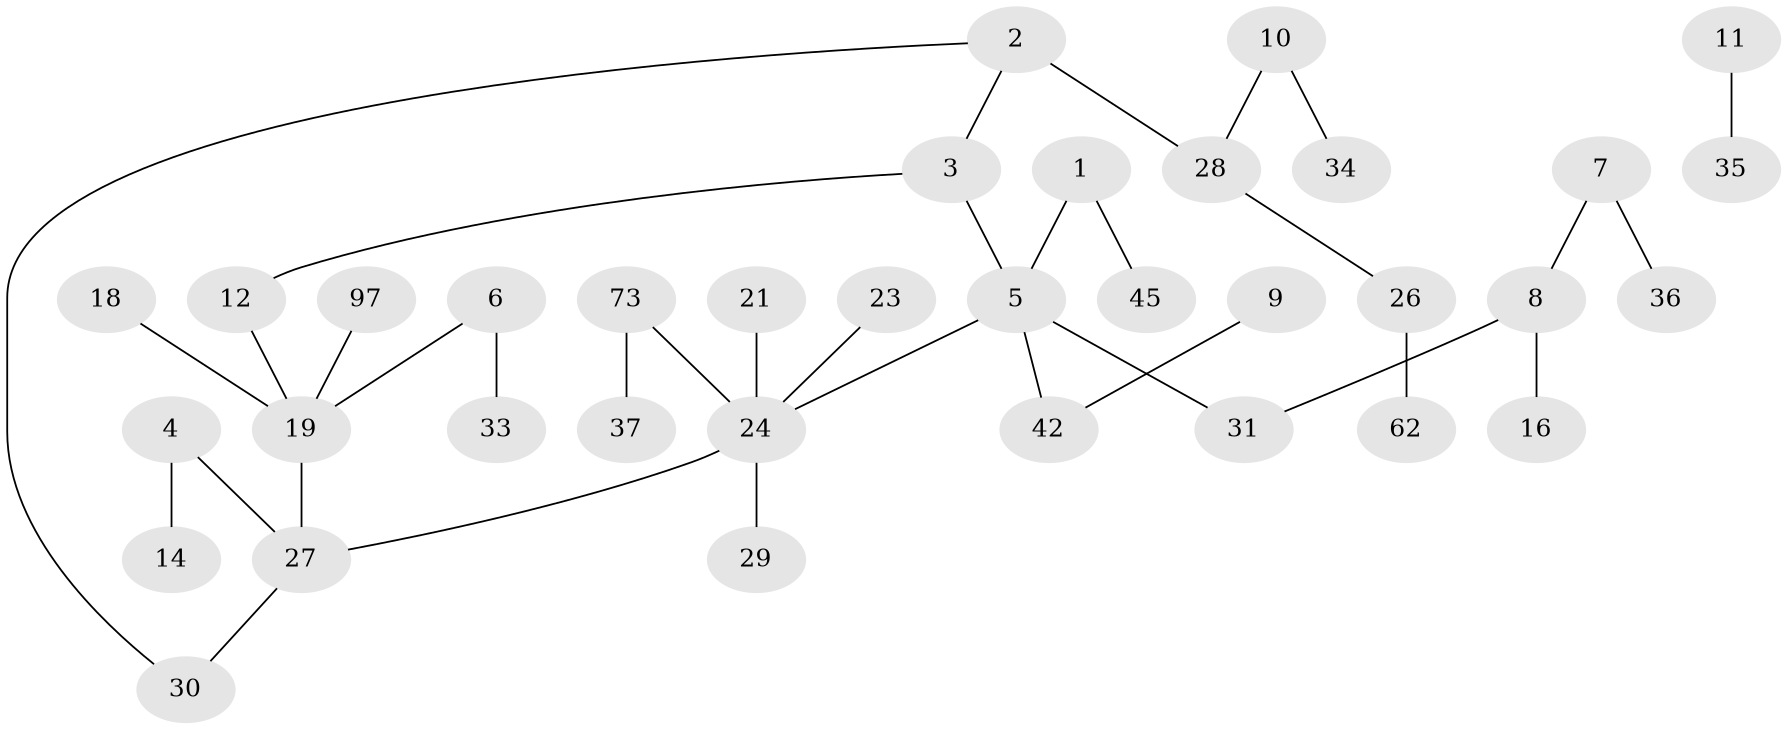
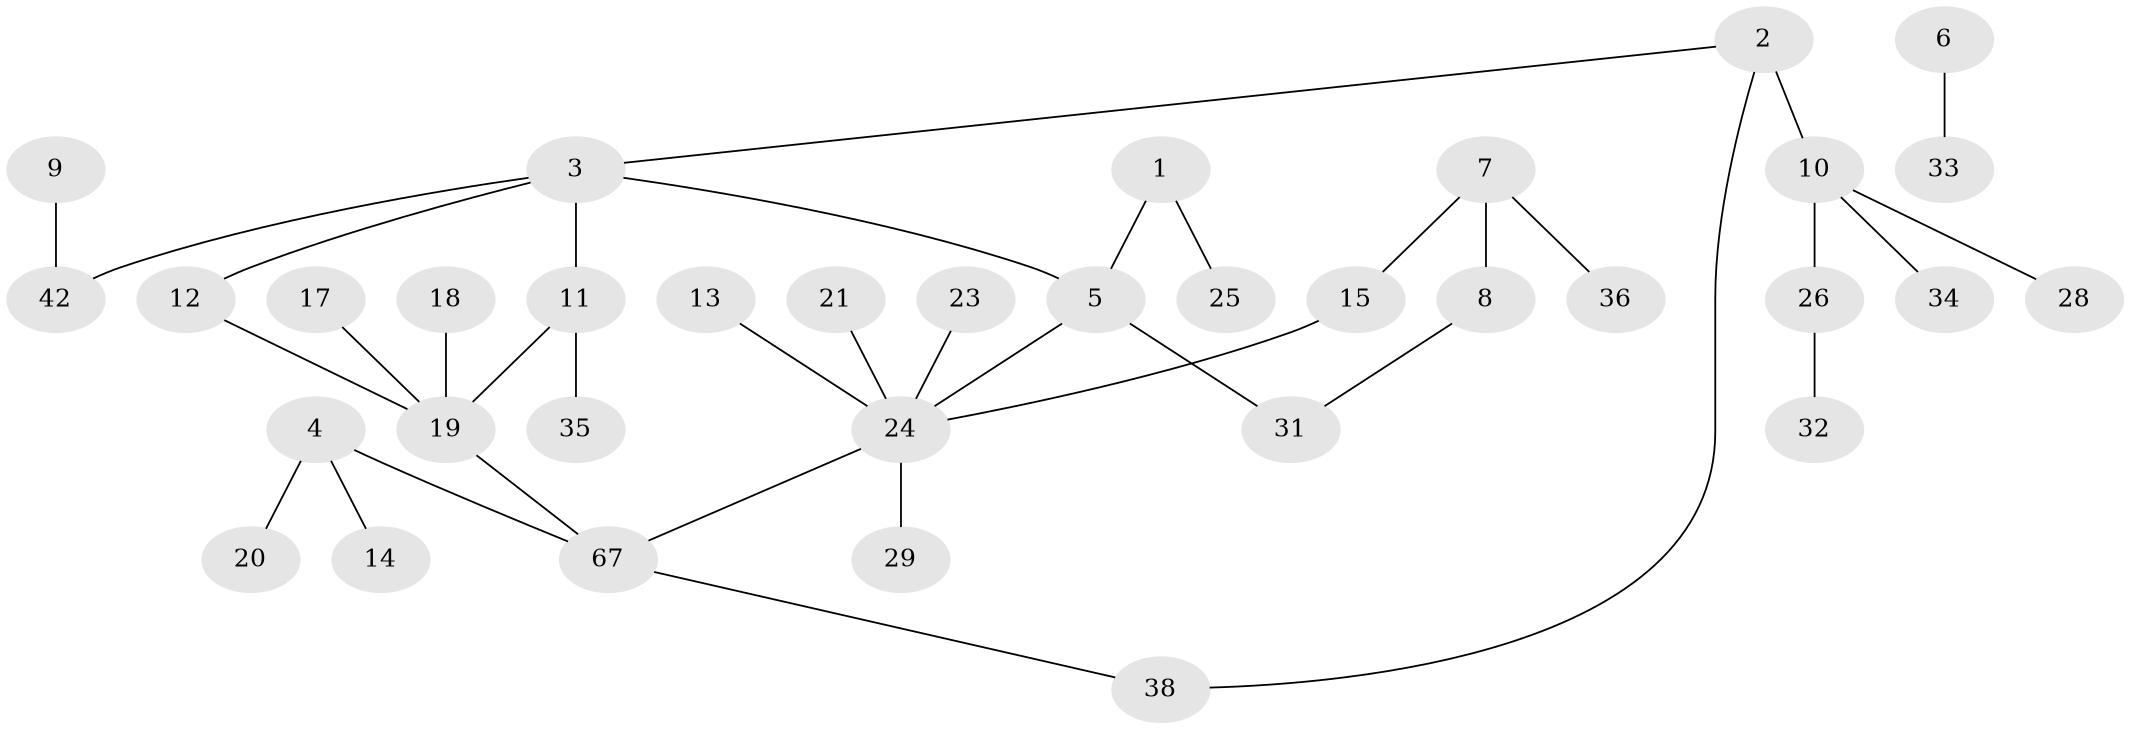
edge "2" -- "28": now "2" -- "10"
edge "3" -- "11": added
edge "28" -- "26": now "10" -- "26"
node "97": label "97" -> "17"
node "73": label "73" -> "13"
node "45": label "45" -> "25"
node "15": added
edge "6" -- "19": now "11" -- "19"
edge "5" -- "42": now "3" -- "42"
node "37": removed
node "62": label "62" -> "32"
node "16": removed
node "20": added
node "27": label "27" -> "67"
node "30": label "30" -> "38"
